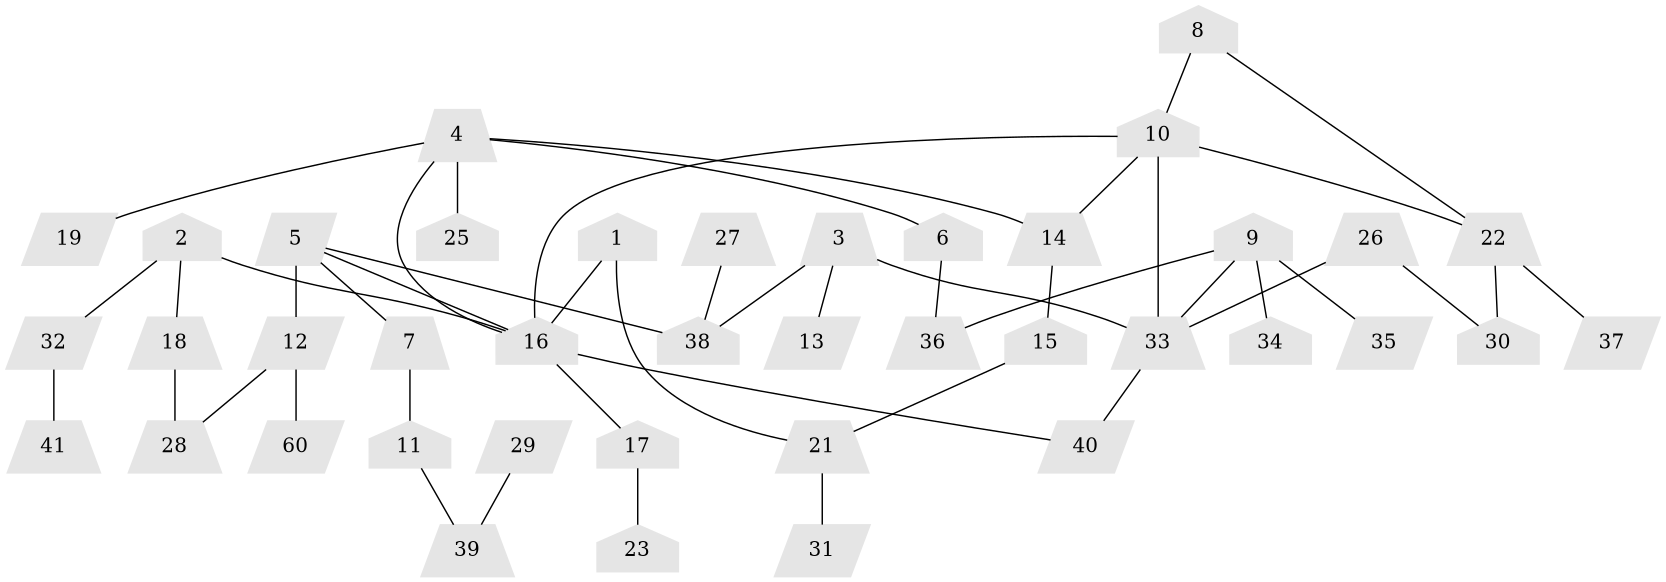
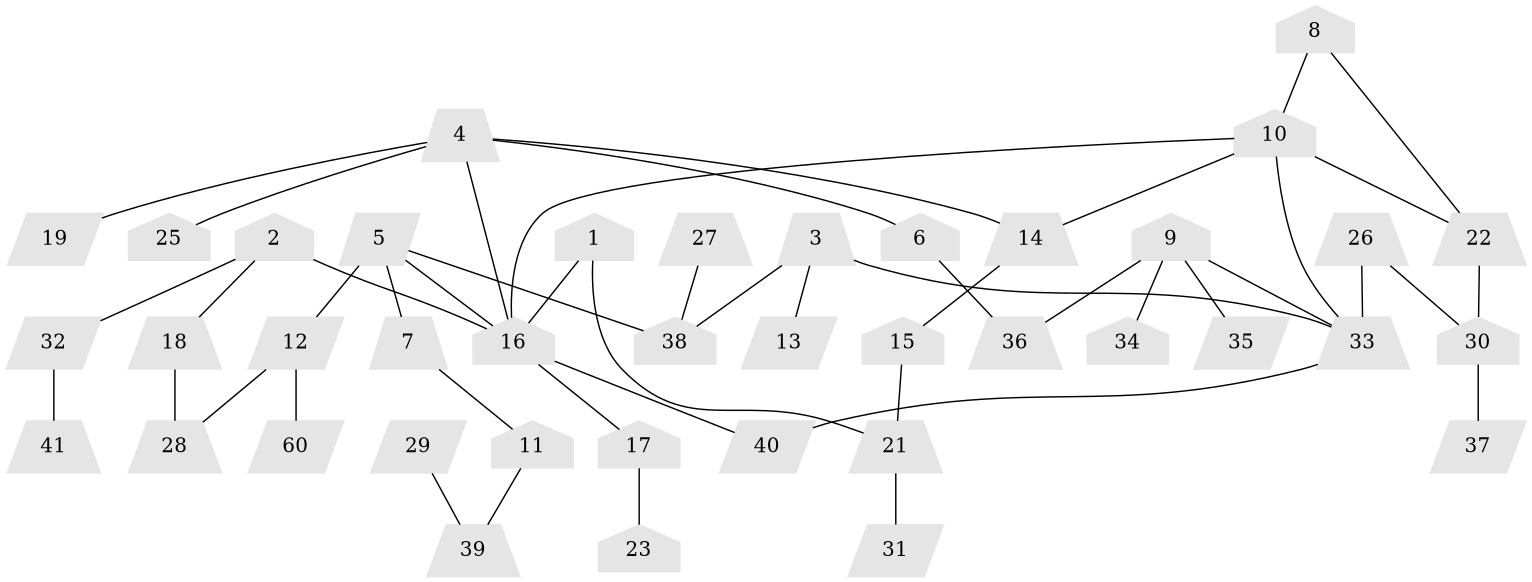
edge "22" -- "37": now "30" -- "37"
